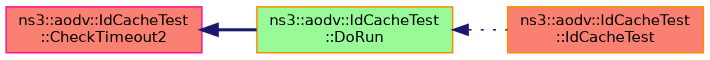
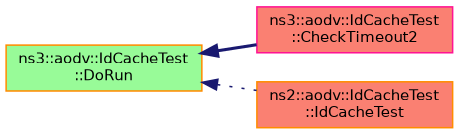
edge "ns3::aodv::IdCacheTest ::DoRun" -> "ns3::aodv::IdCacheTest ::CheckTimeout2": reversed
node "ns3::aodv::IdCacheTest ::IdCacheTest": label "ns3::aodv::IdCacheTest ::IdCacheTest" -> "ns2::aodv::IdCacheTest ::IdCacheTest"
